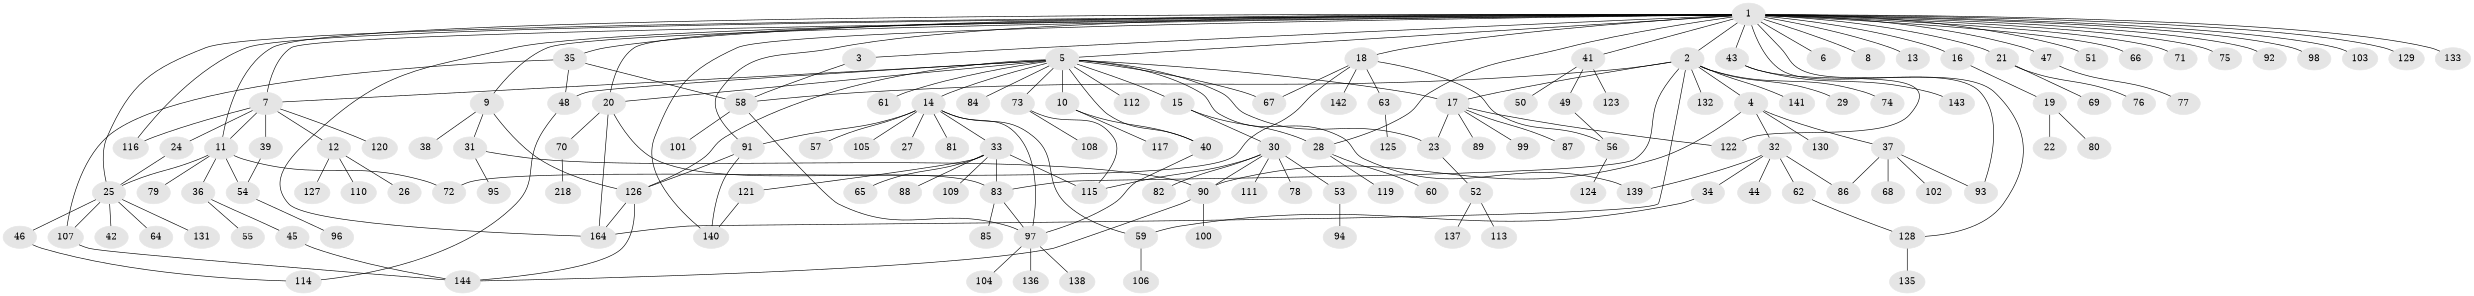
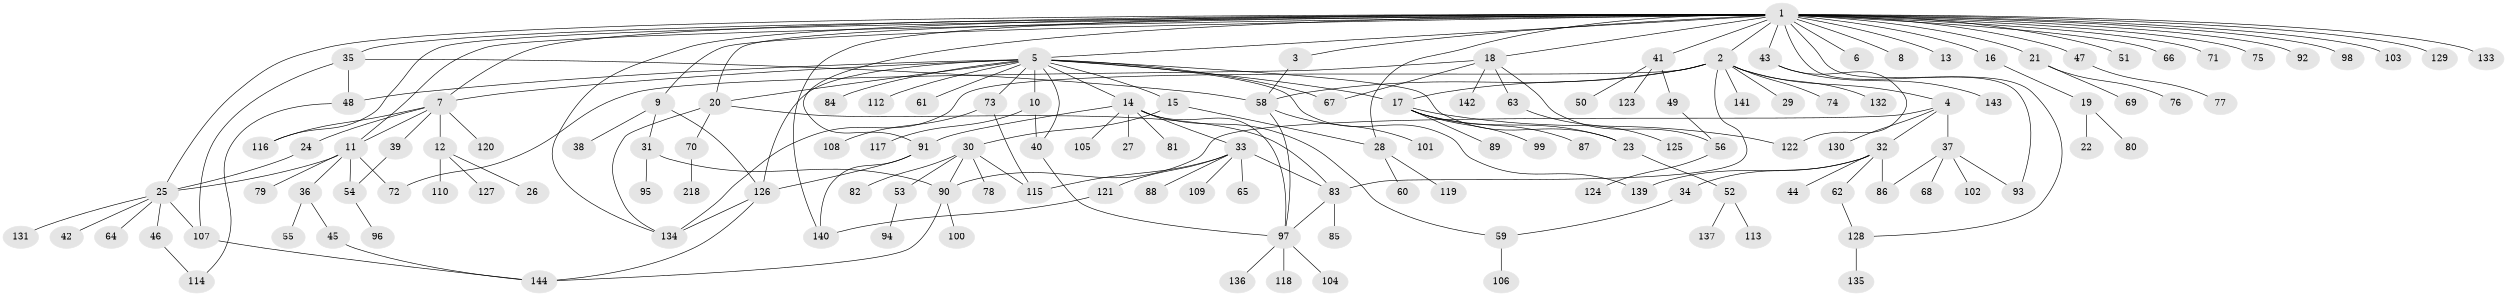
node "57": removed
node "111": removed
node "164": label "164" -> "134"
node "138": label "138" -> "118"
